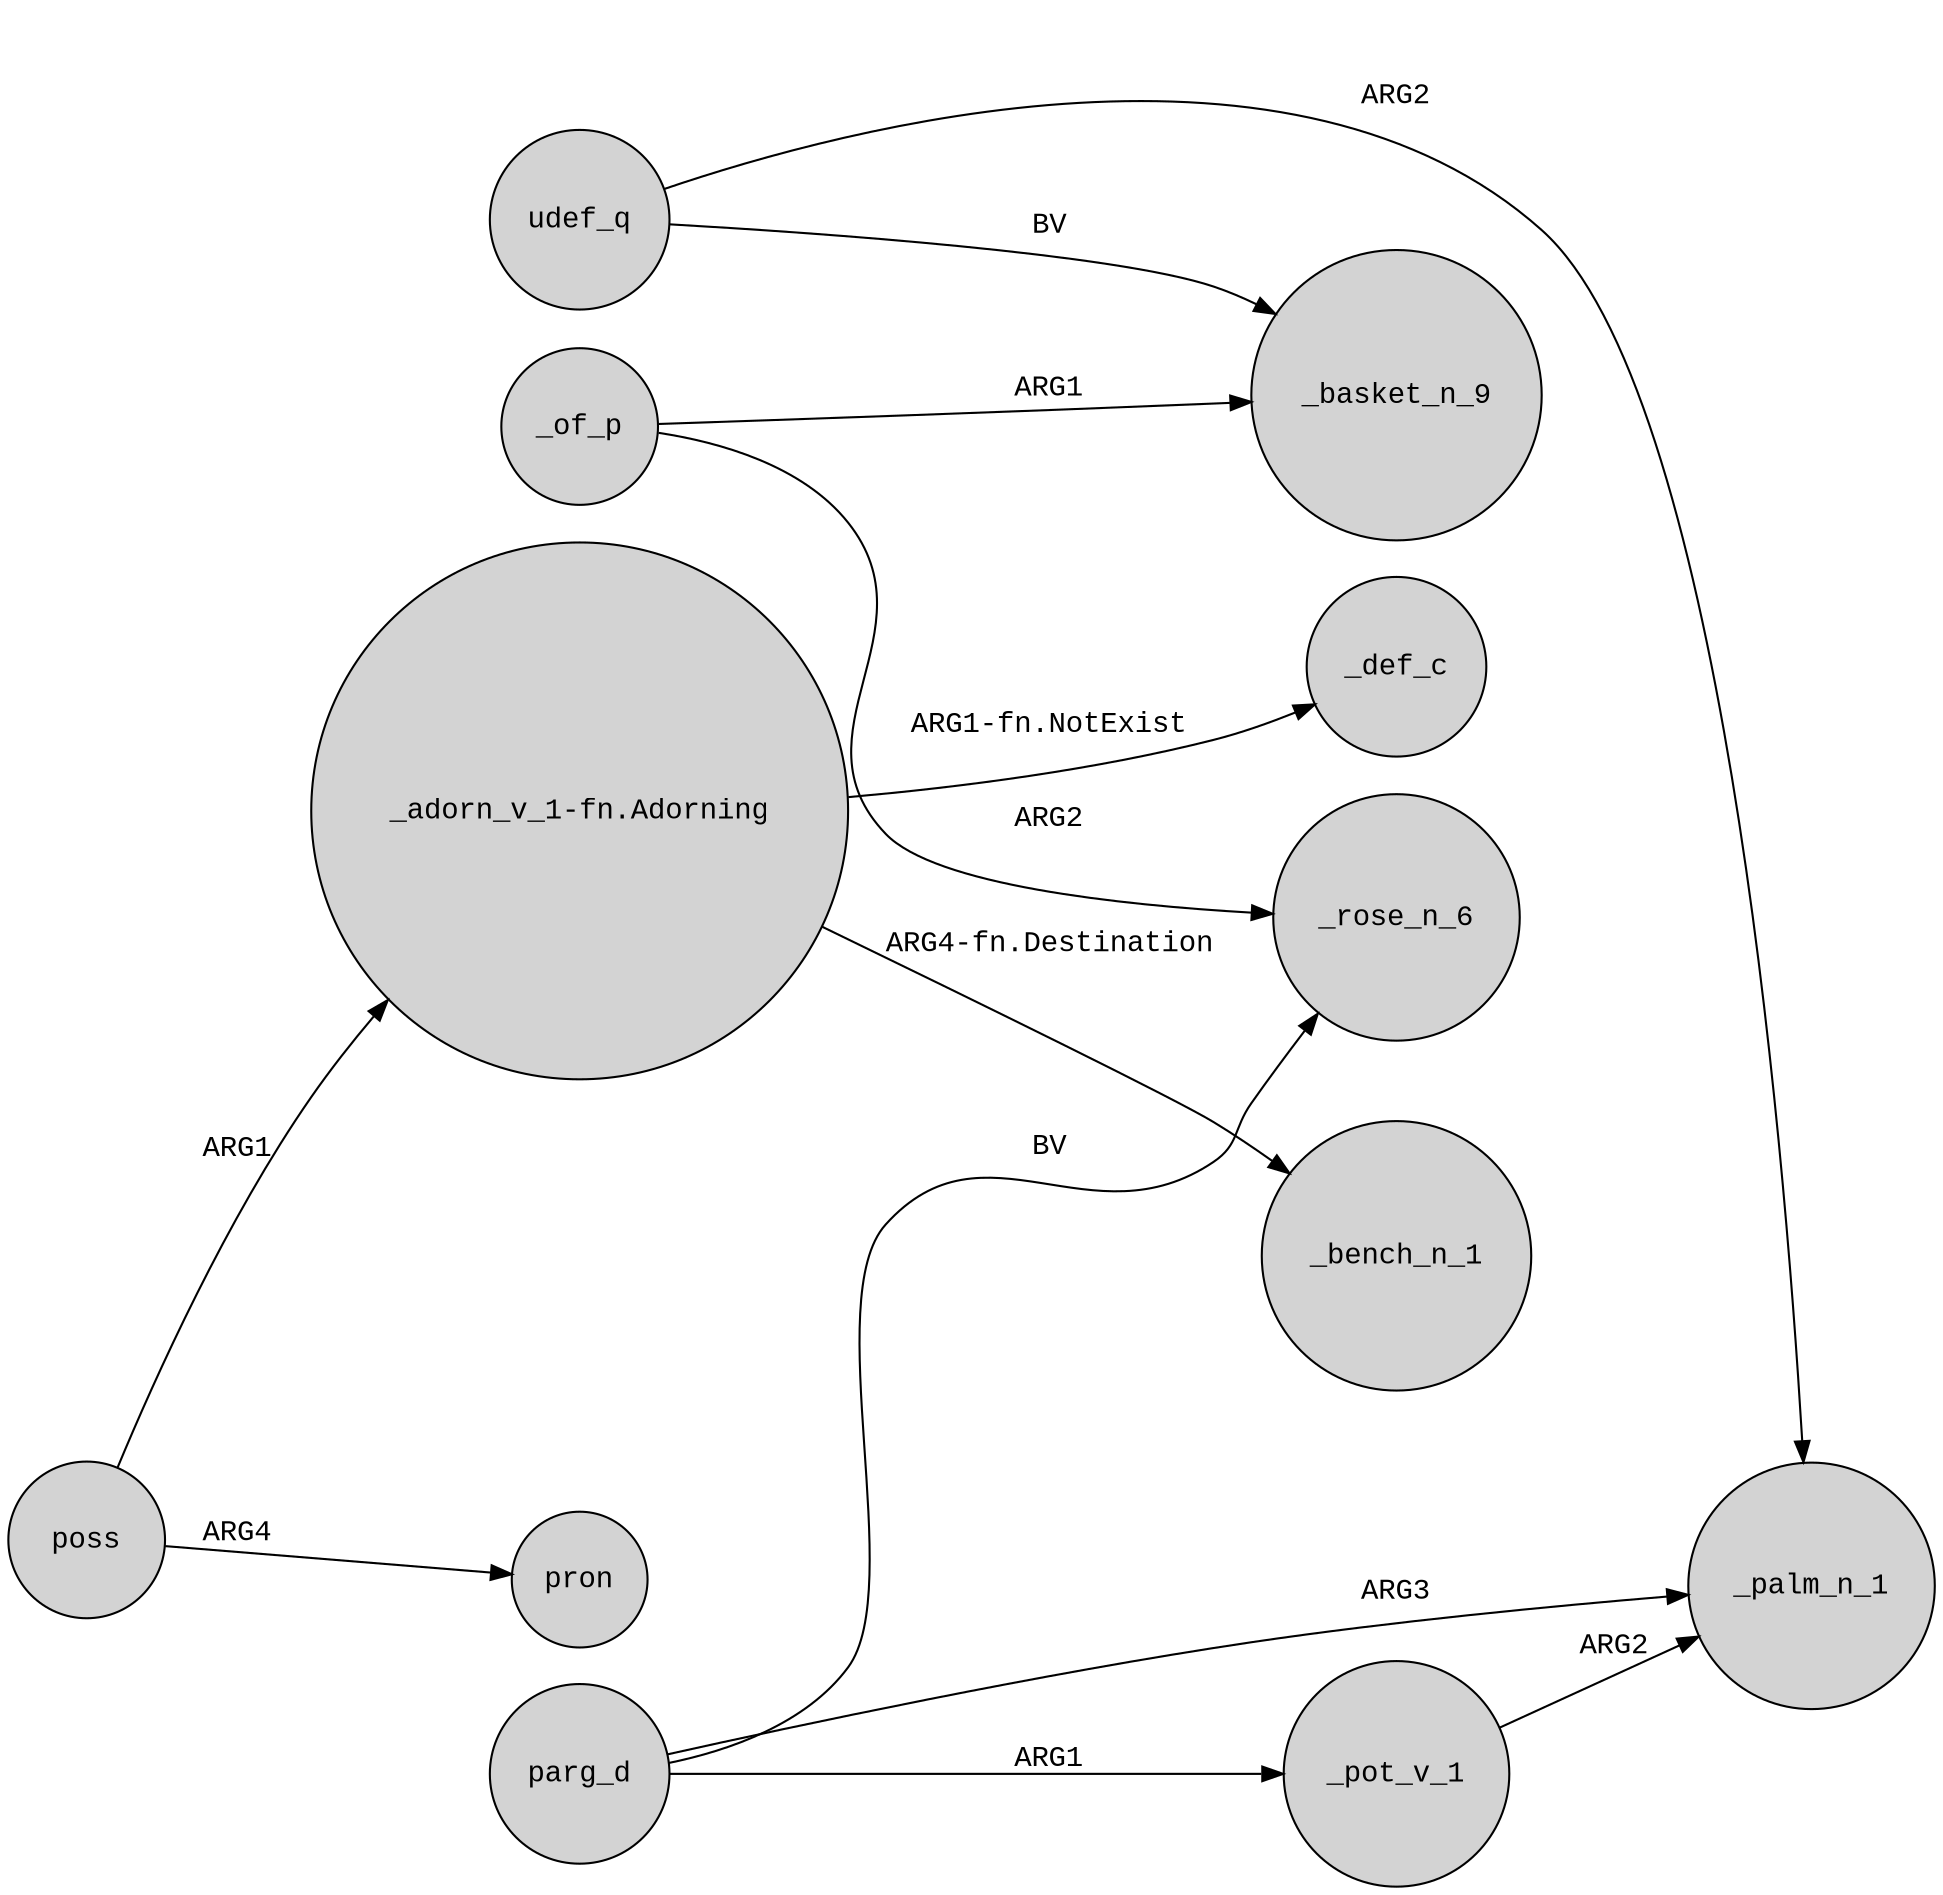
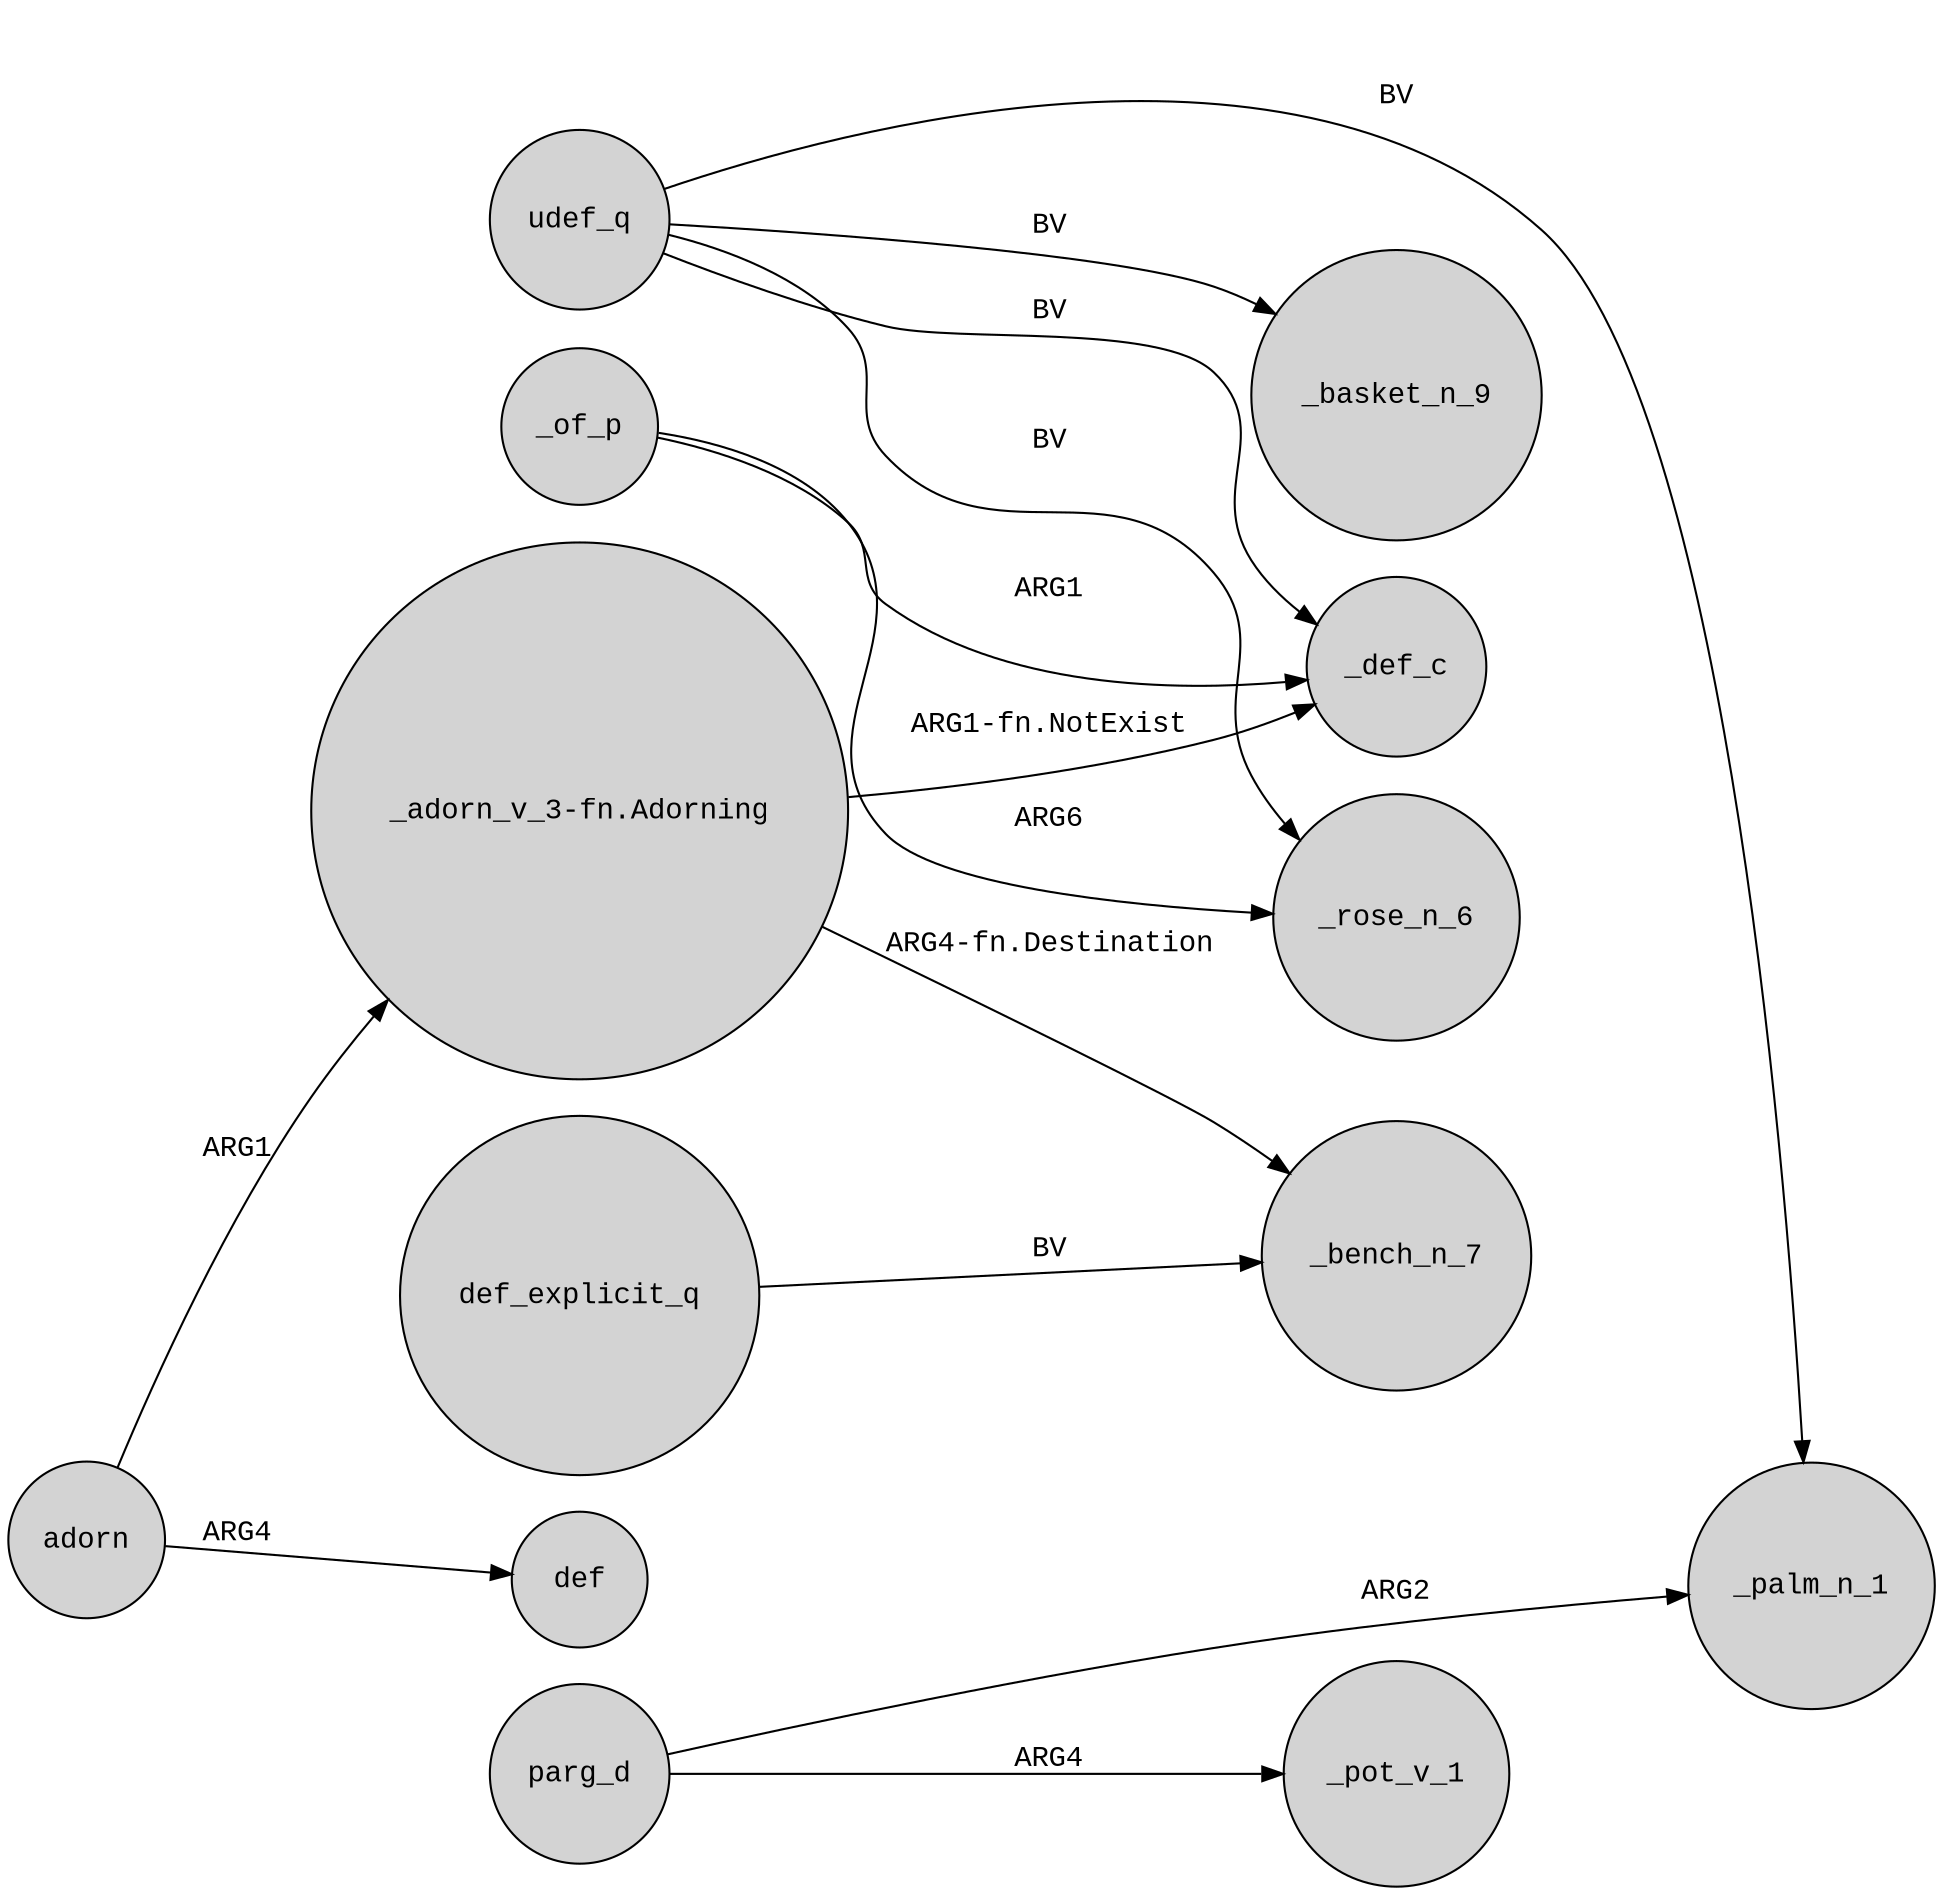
edge "udef_q" -> "_palm_n_1": label "ARG2" -> "BV"
edge "udef_q" -> "_def_c": added, label "BV"
edge "_of_p" -> "_basket_n_9": now "_of_p" -> "_def_c"
node "_adorn_v_1-fn.Adorning": label "_adorn_v_1-fn.Adorning" -> "_adorn_v_3-fn.Adorning"
edge "_of_p" -> "_rose_n_6": label "ARG2" -> "ARG6"
node "_bench_n_1": label "_bench_n_1" -> "_bench_n_7"
edge "parg_d" -> "_rose_n_6": now "udef_q" -> "_rose_n_6"
node "def_explicit_q": added
node "poss": label "poss" -> "adorn"
node "pron": label "pron" -> "def"
edge "parg_d" -> "_palm_n_1": label "ARG3" -> "ARG2"
edge "_pot_v_1" -> "_palm_n_1": removed, label "ARG2"
edge "parg_d" -> "_pot_v_1": label "ARG1" -> "ARG4"
